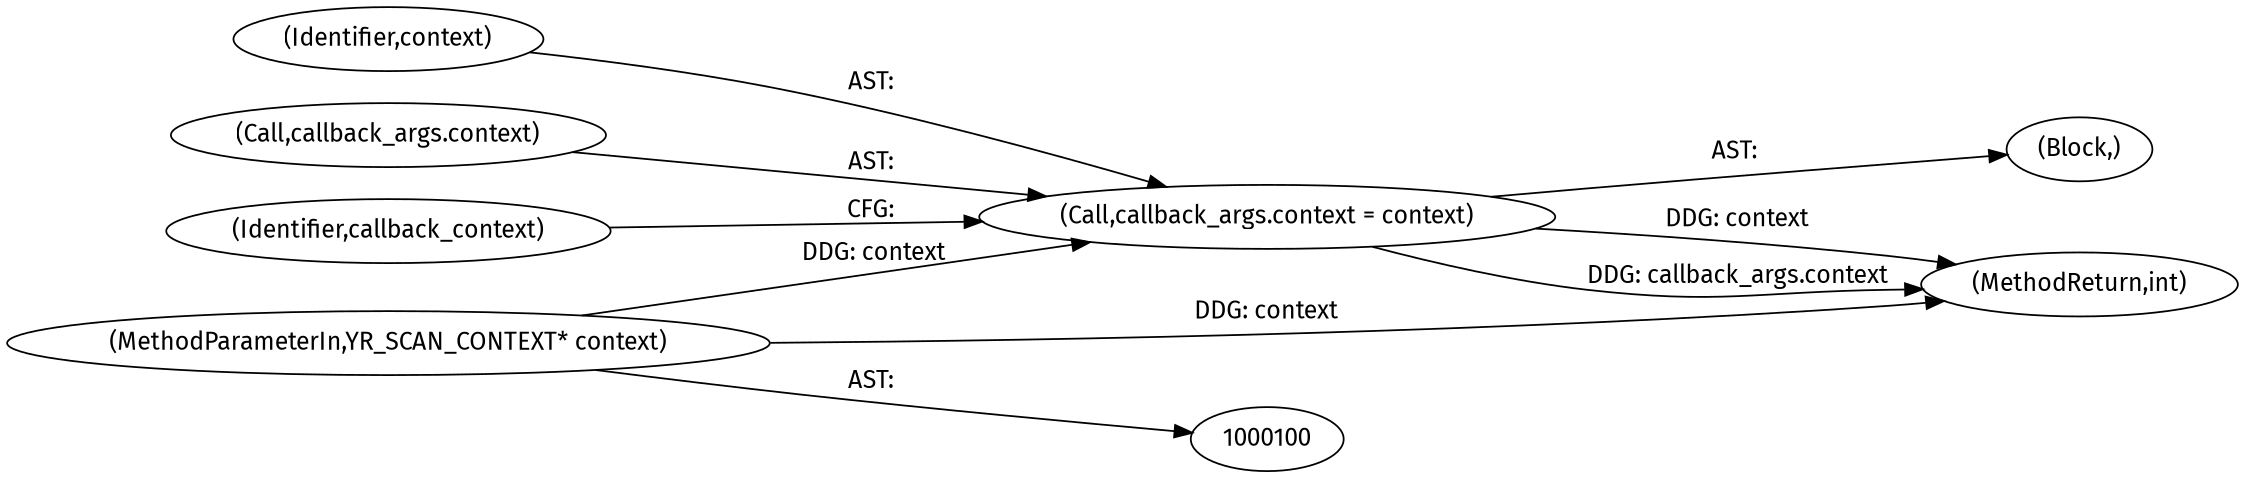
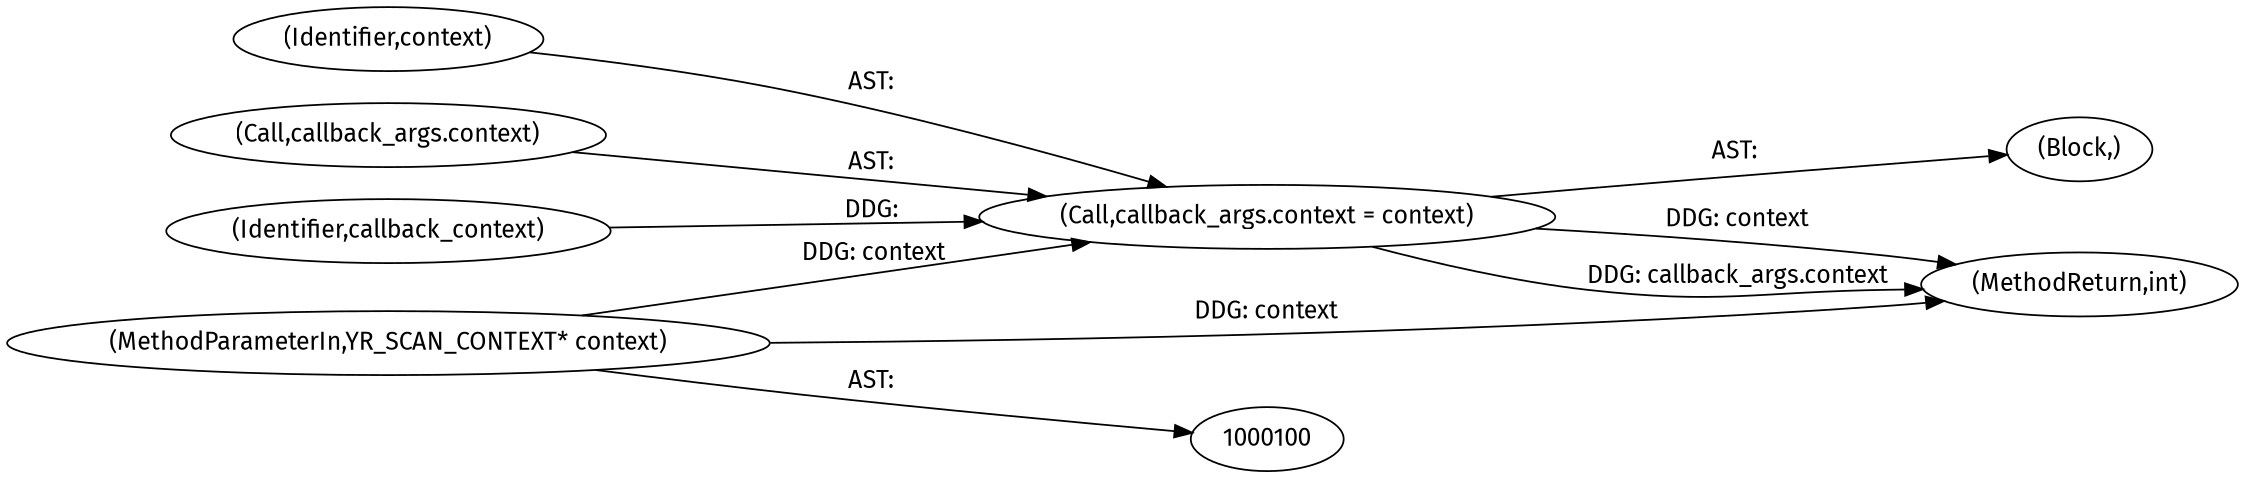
edge "(Identifier,callback_context)" -> "(Call,callback_args.context = context)": label "CFG: " -> "DDG: "
